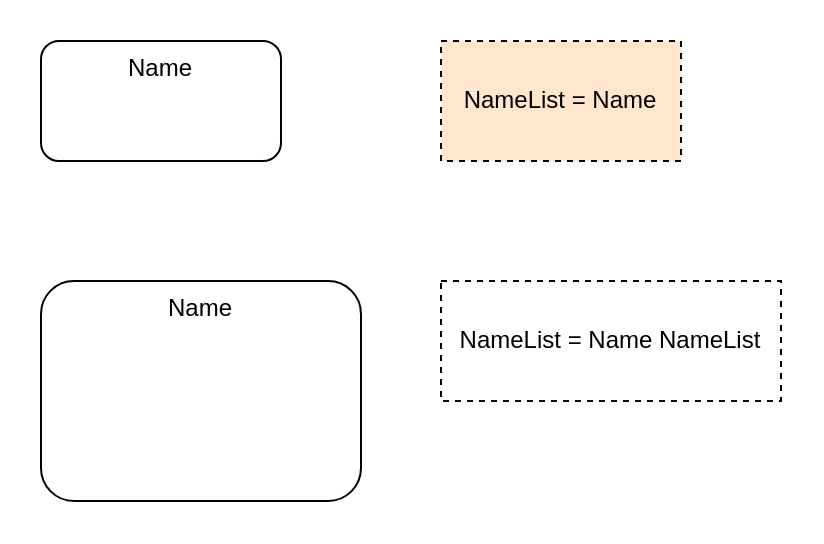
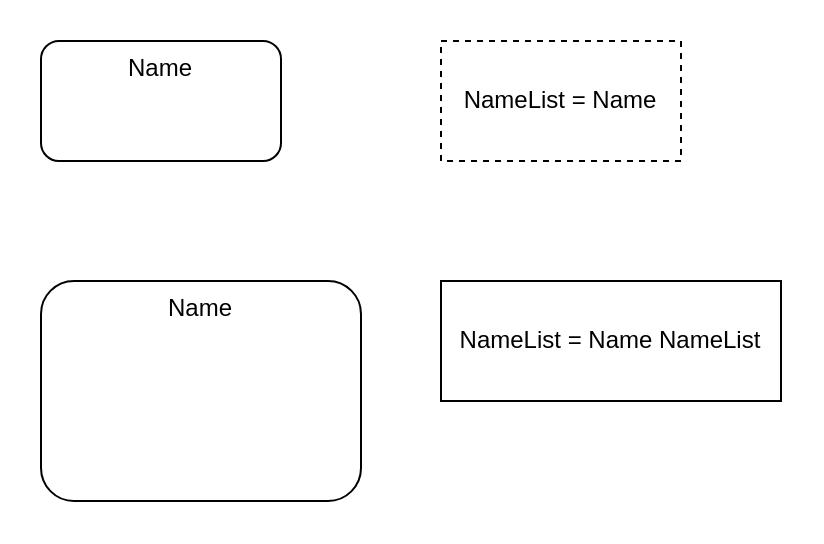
node "NameList = Name": fillcolor #ffe6cc -> #ffffff
node "NameList = Name NameList": style dashed -> solid
